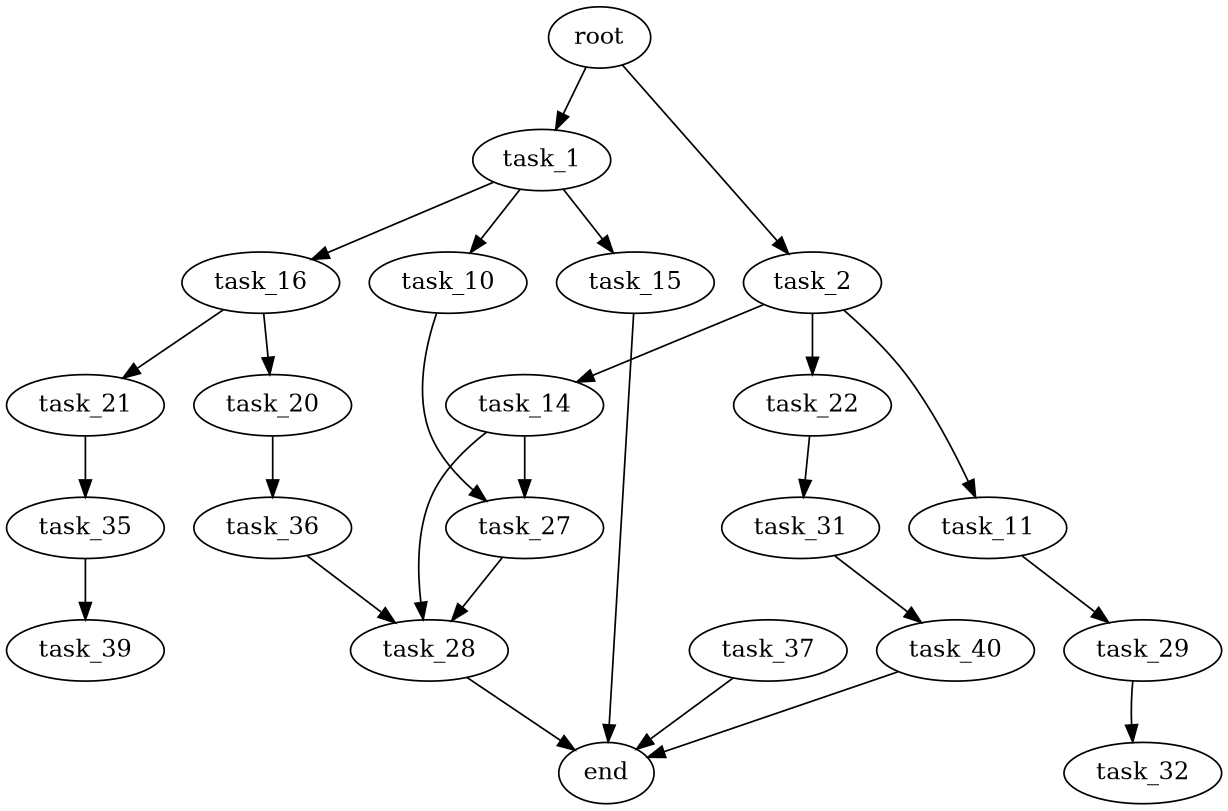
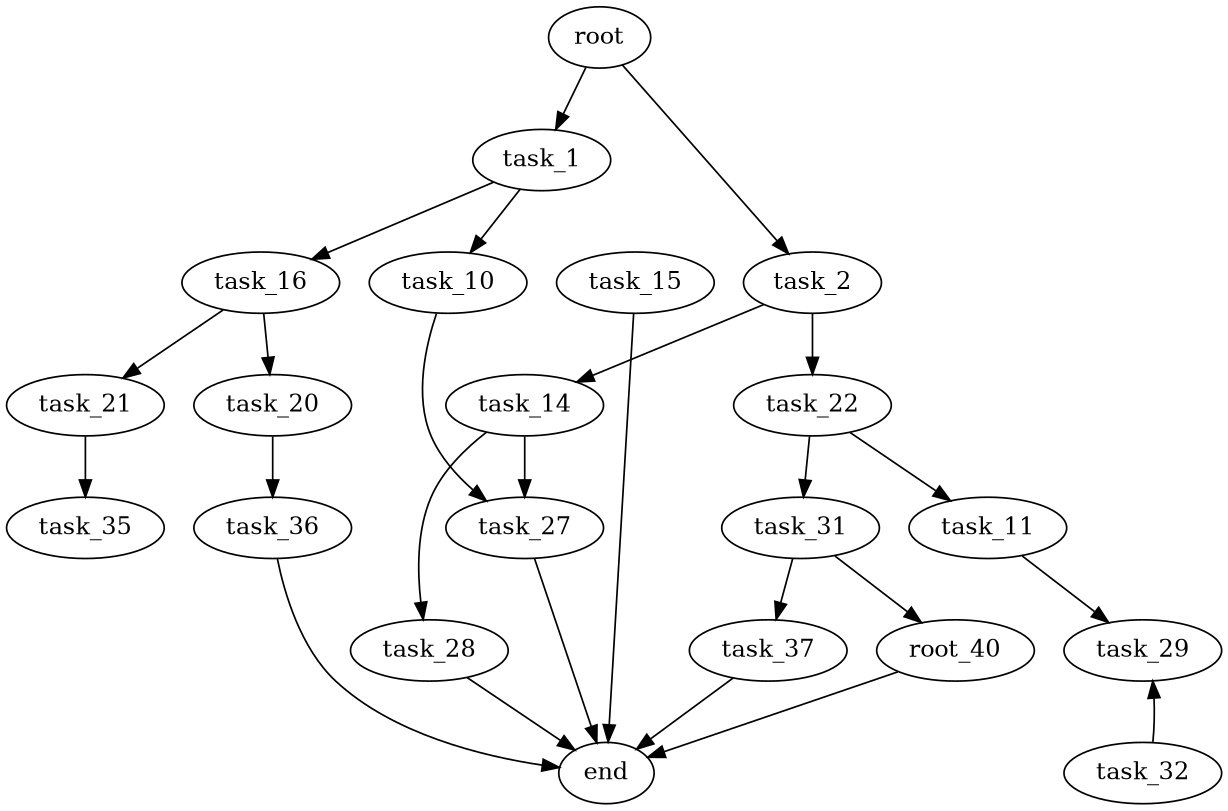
edge "task_1" -> "task_15": removed
edge "task_2" -> "task_11": now "task_22" -> "task_11"
edge "task_31" -> "task_37": added
edge "task_27" -> "task_28": now "task_27" -> "end"
edge "task_36" -> "task_28": now "task_36" -> "end"
node "task_39": removed
node "task_40": label "task_40" -> "root_40"
edge "task_29" -> "task_32": reversed
